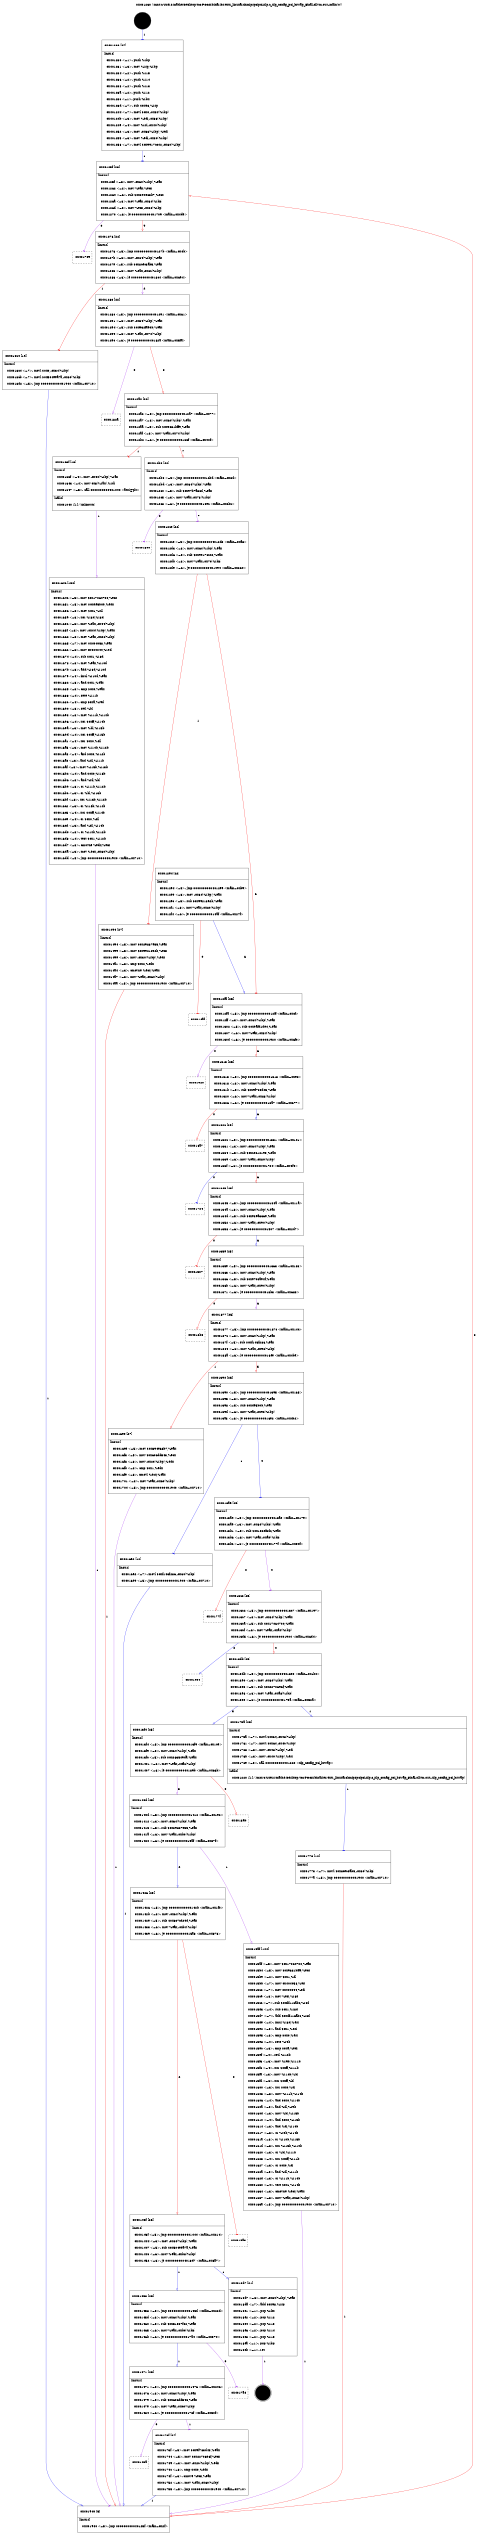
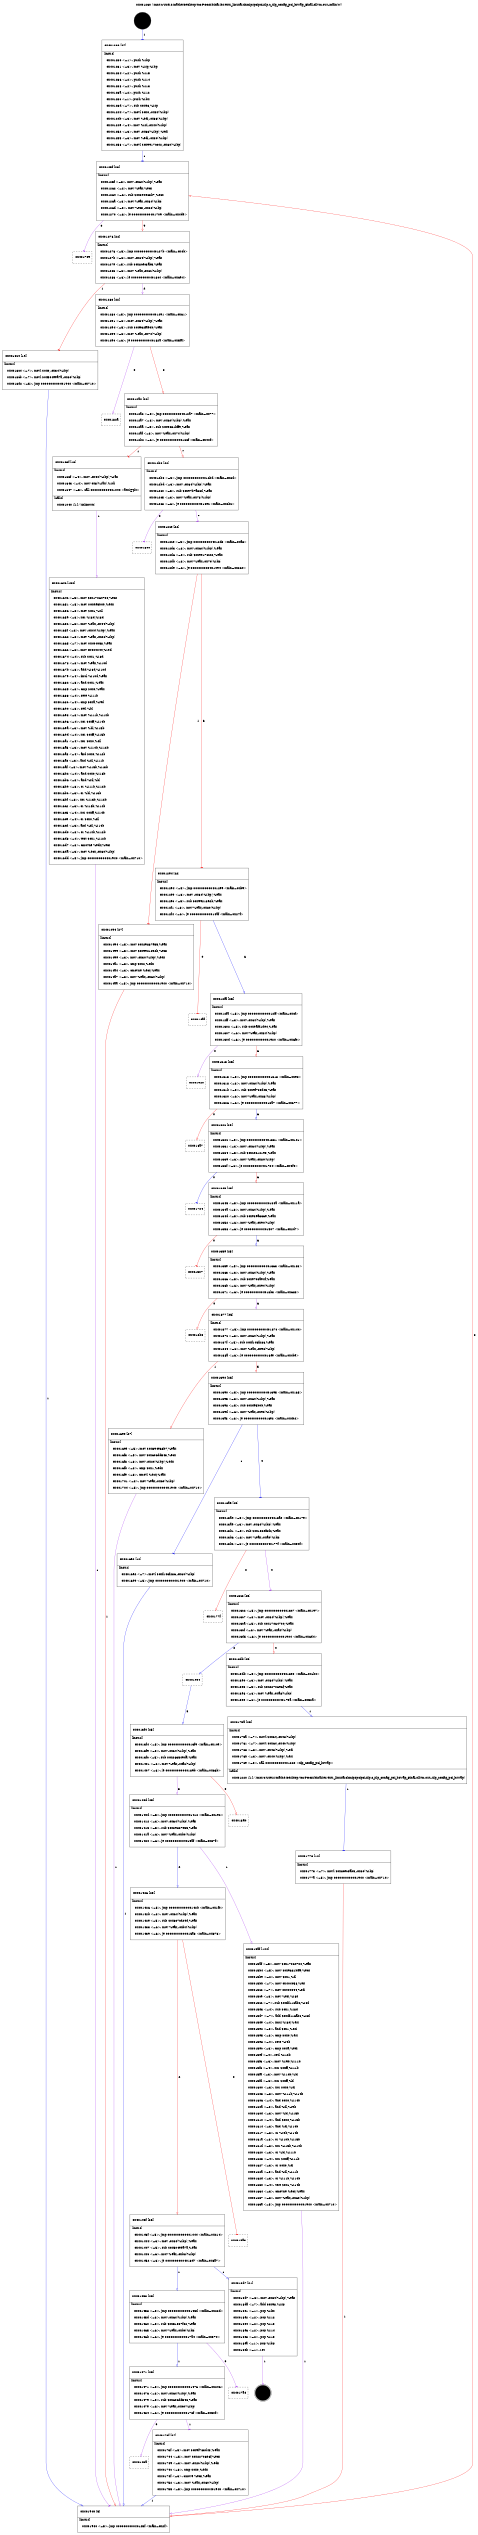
edge "0x4012ce [22]" -> "0x4012fa [25]": now "0x4012ce [22]" -> "0x4012e4 [22]"
edge "0x4013db [25]" -> "0x4013f4 [25]": now "0x401904" -> "0x4013f4 [25]"
